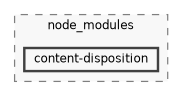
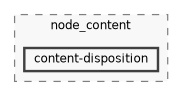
cluster "node_modules": label "node_modules" -> "node_content"
